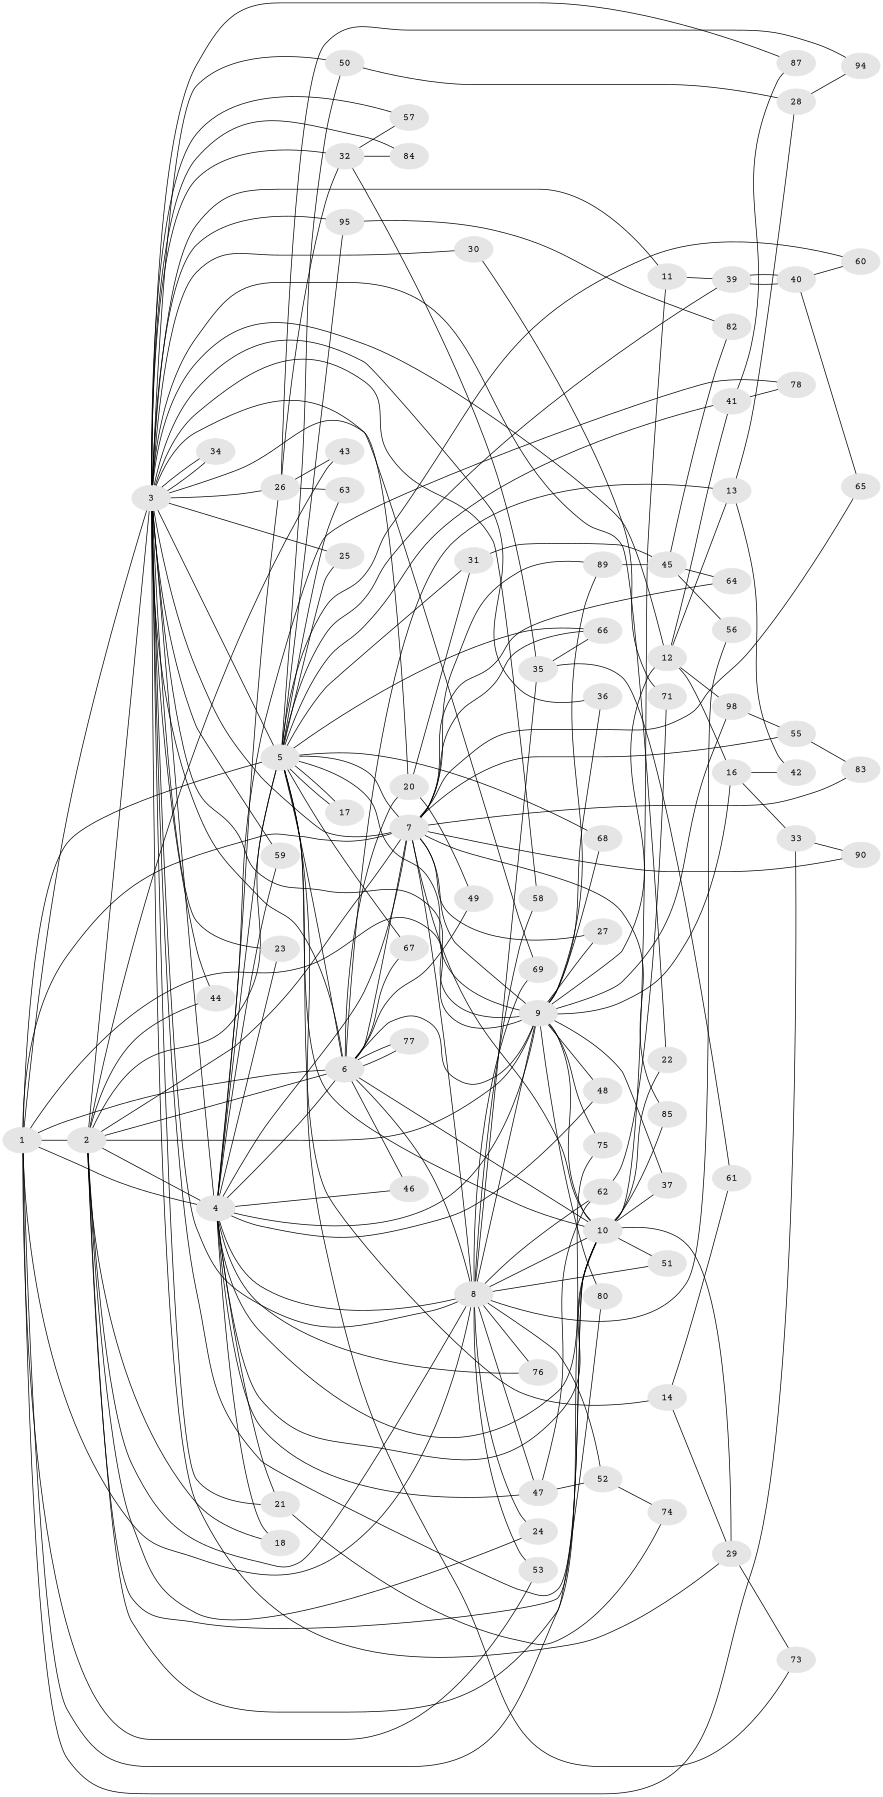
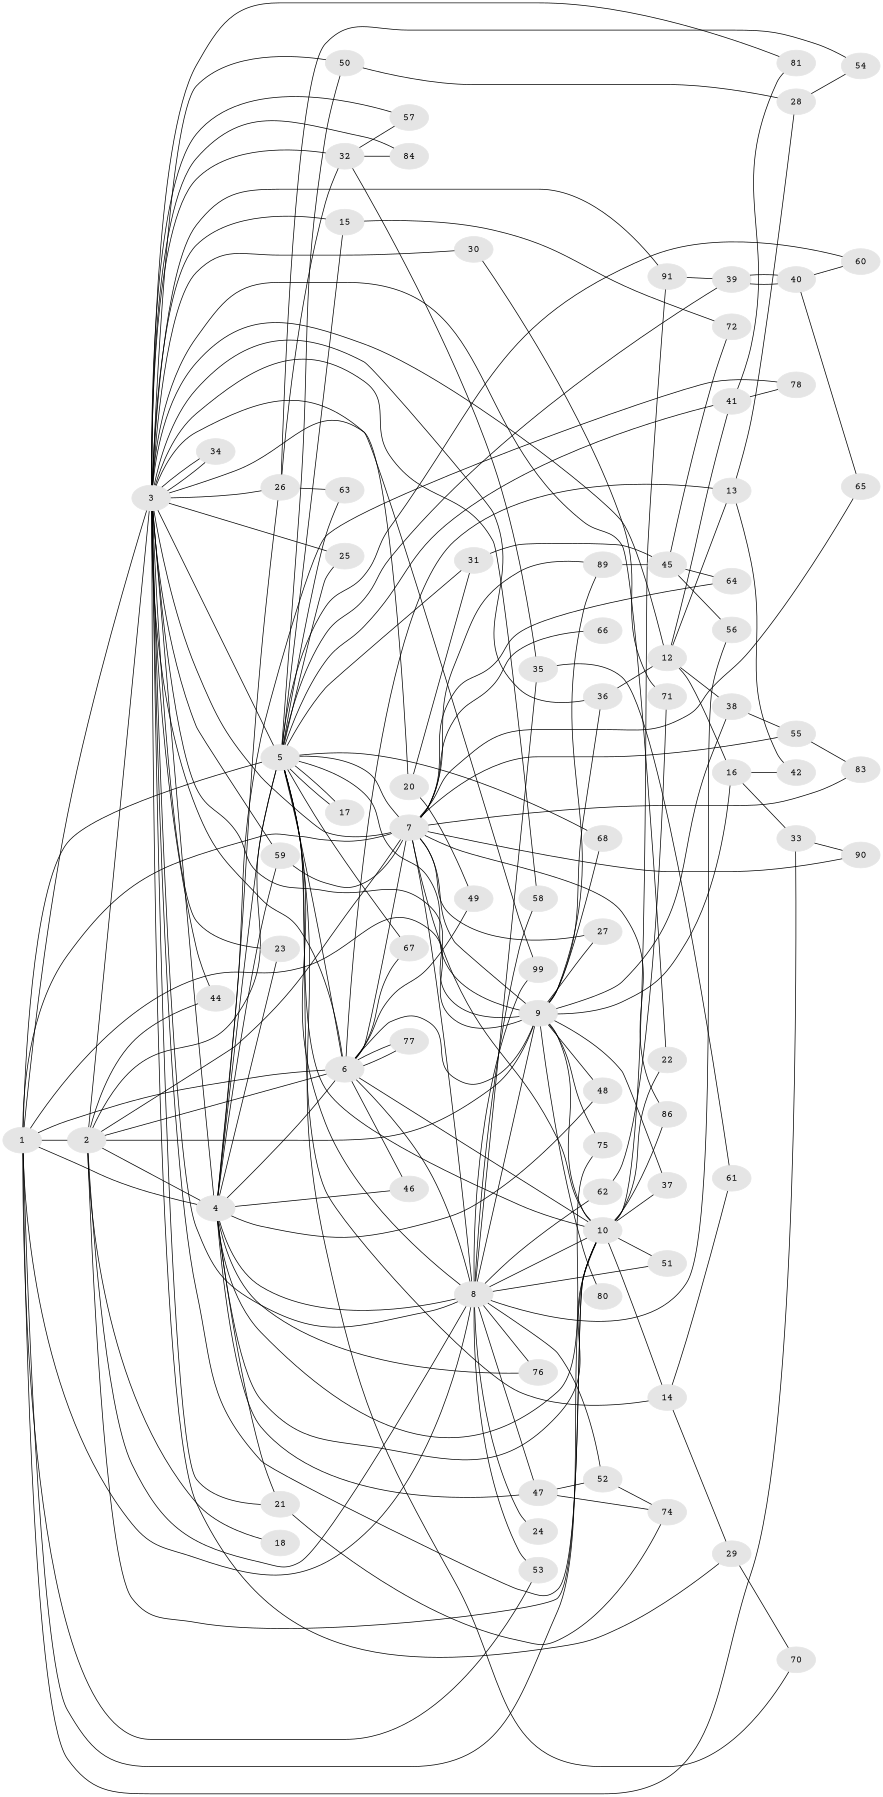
node "87": label "87" -> "81"
node "94": label "94" -> "54"
node "95": label "95" -> "15"
node "11": label "11" -> "91"
node "82": label "82" -> "72"
node "43": removed
edge "66" -- "35": removed
edge "66" -- "5": now "8" -- "5"
node "98": label "98" -> "38"
edge "12" -- "9": now "12" -- "36"
edge "20" -- "6": removed
node "69": label "69" -> "99"
edge "7" -- "4": now "7" -- "59"
node "85": label "85" -> "86"
edge "9" -- "4": removed
edge "62" -- "47": now "74" -- "47"
edge "10" -- "29": now "10" -- "14"
edge "4" -- "18": removed
edge "2" -- "24": removed
node "73": label "73" -> "70"
edge "2" -- "80": removed
